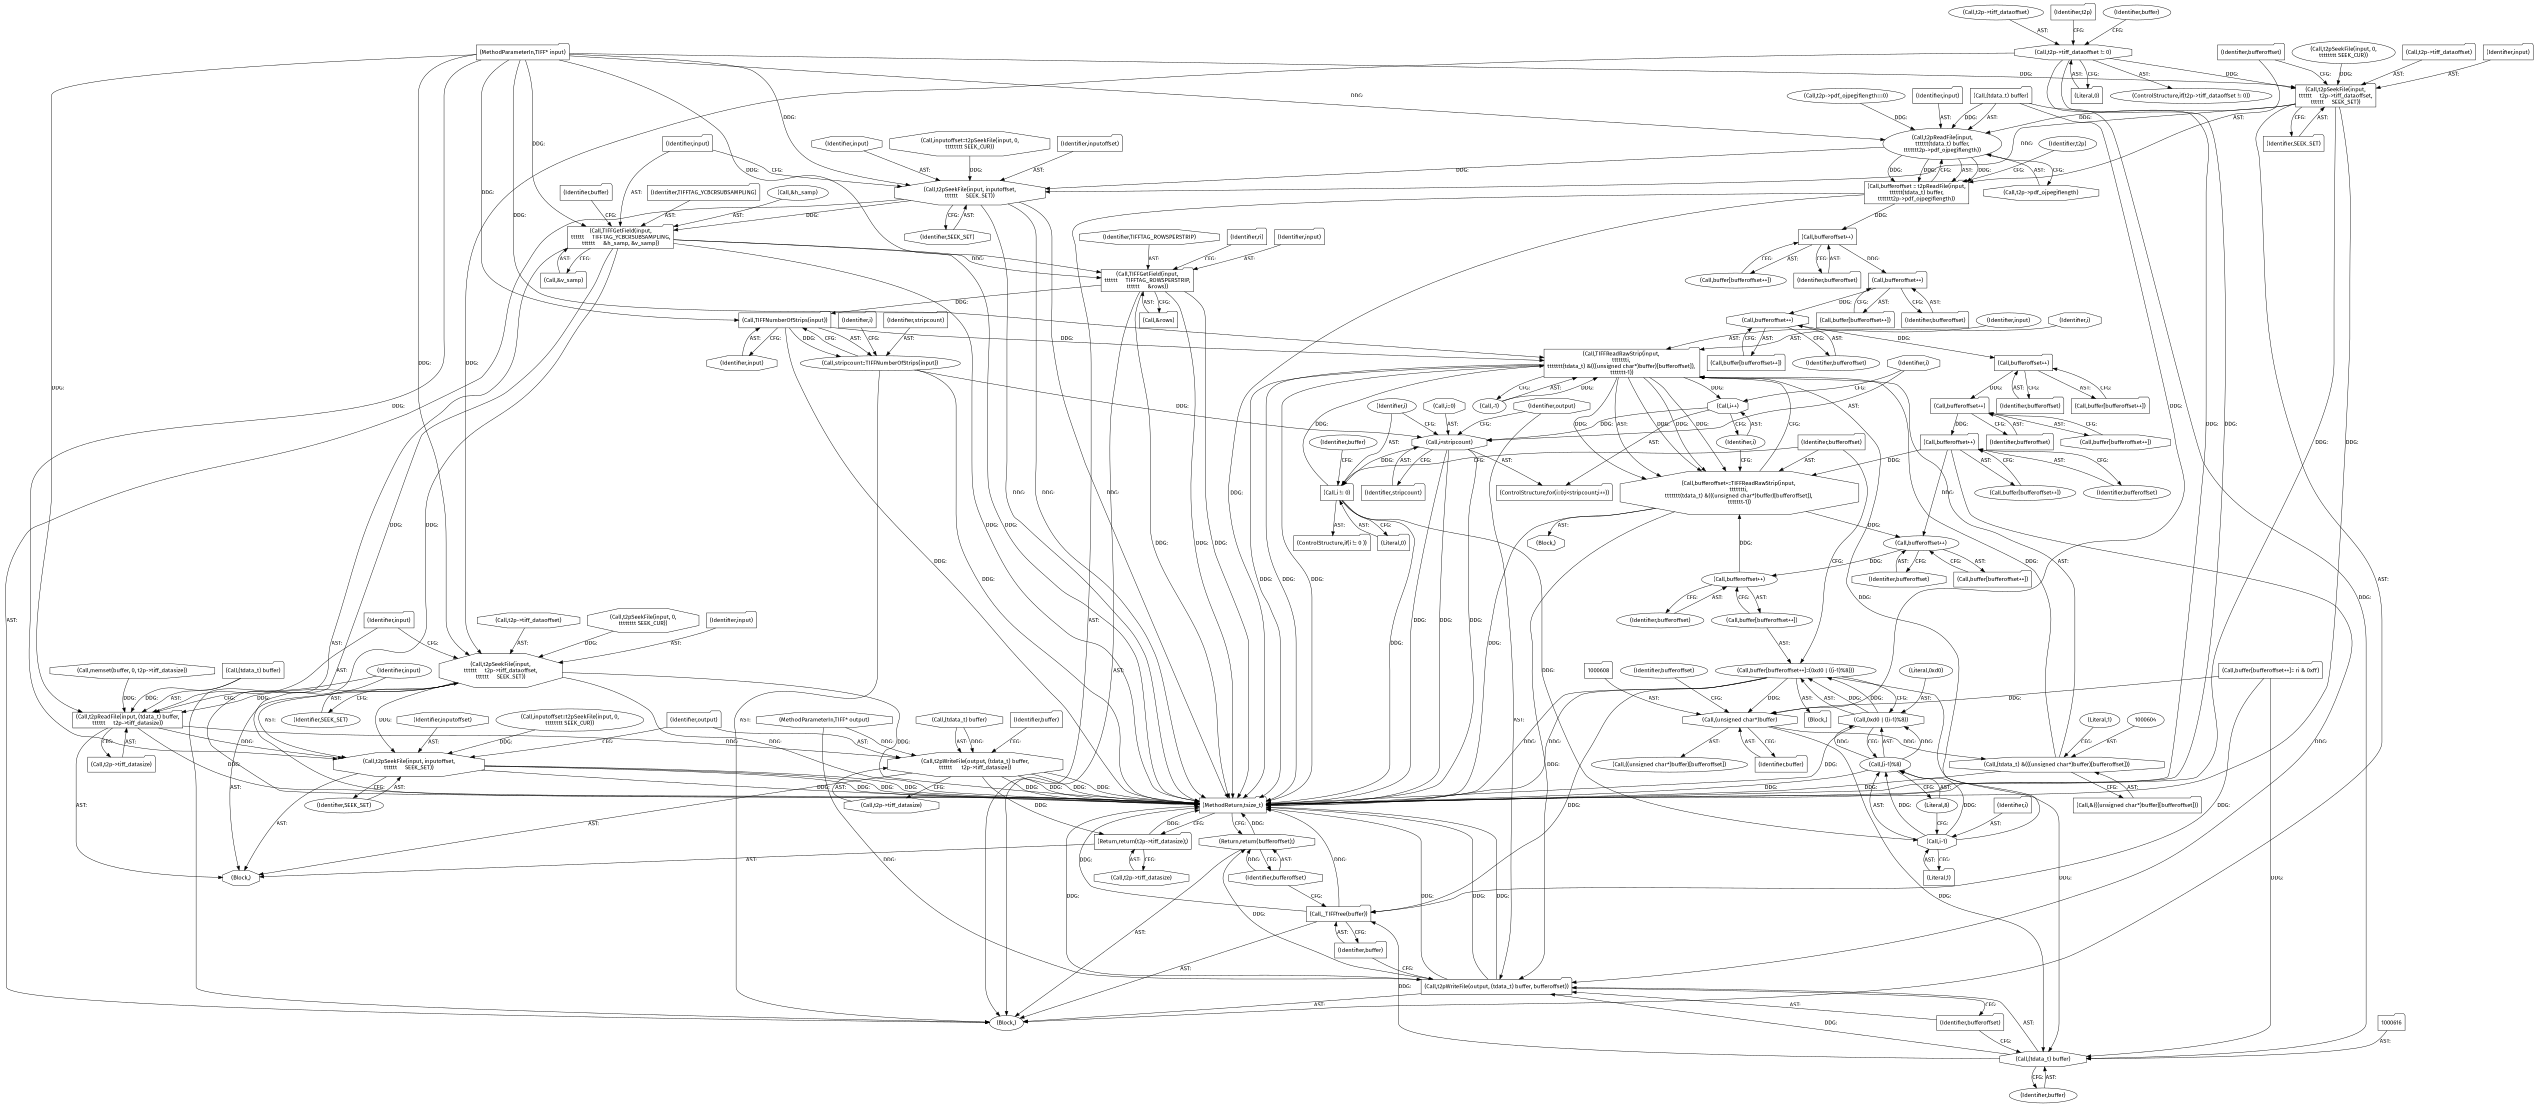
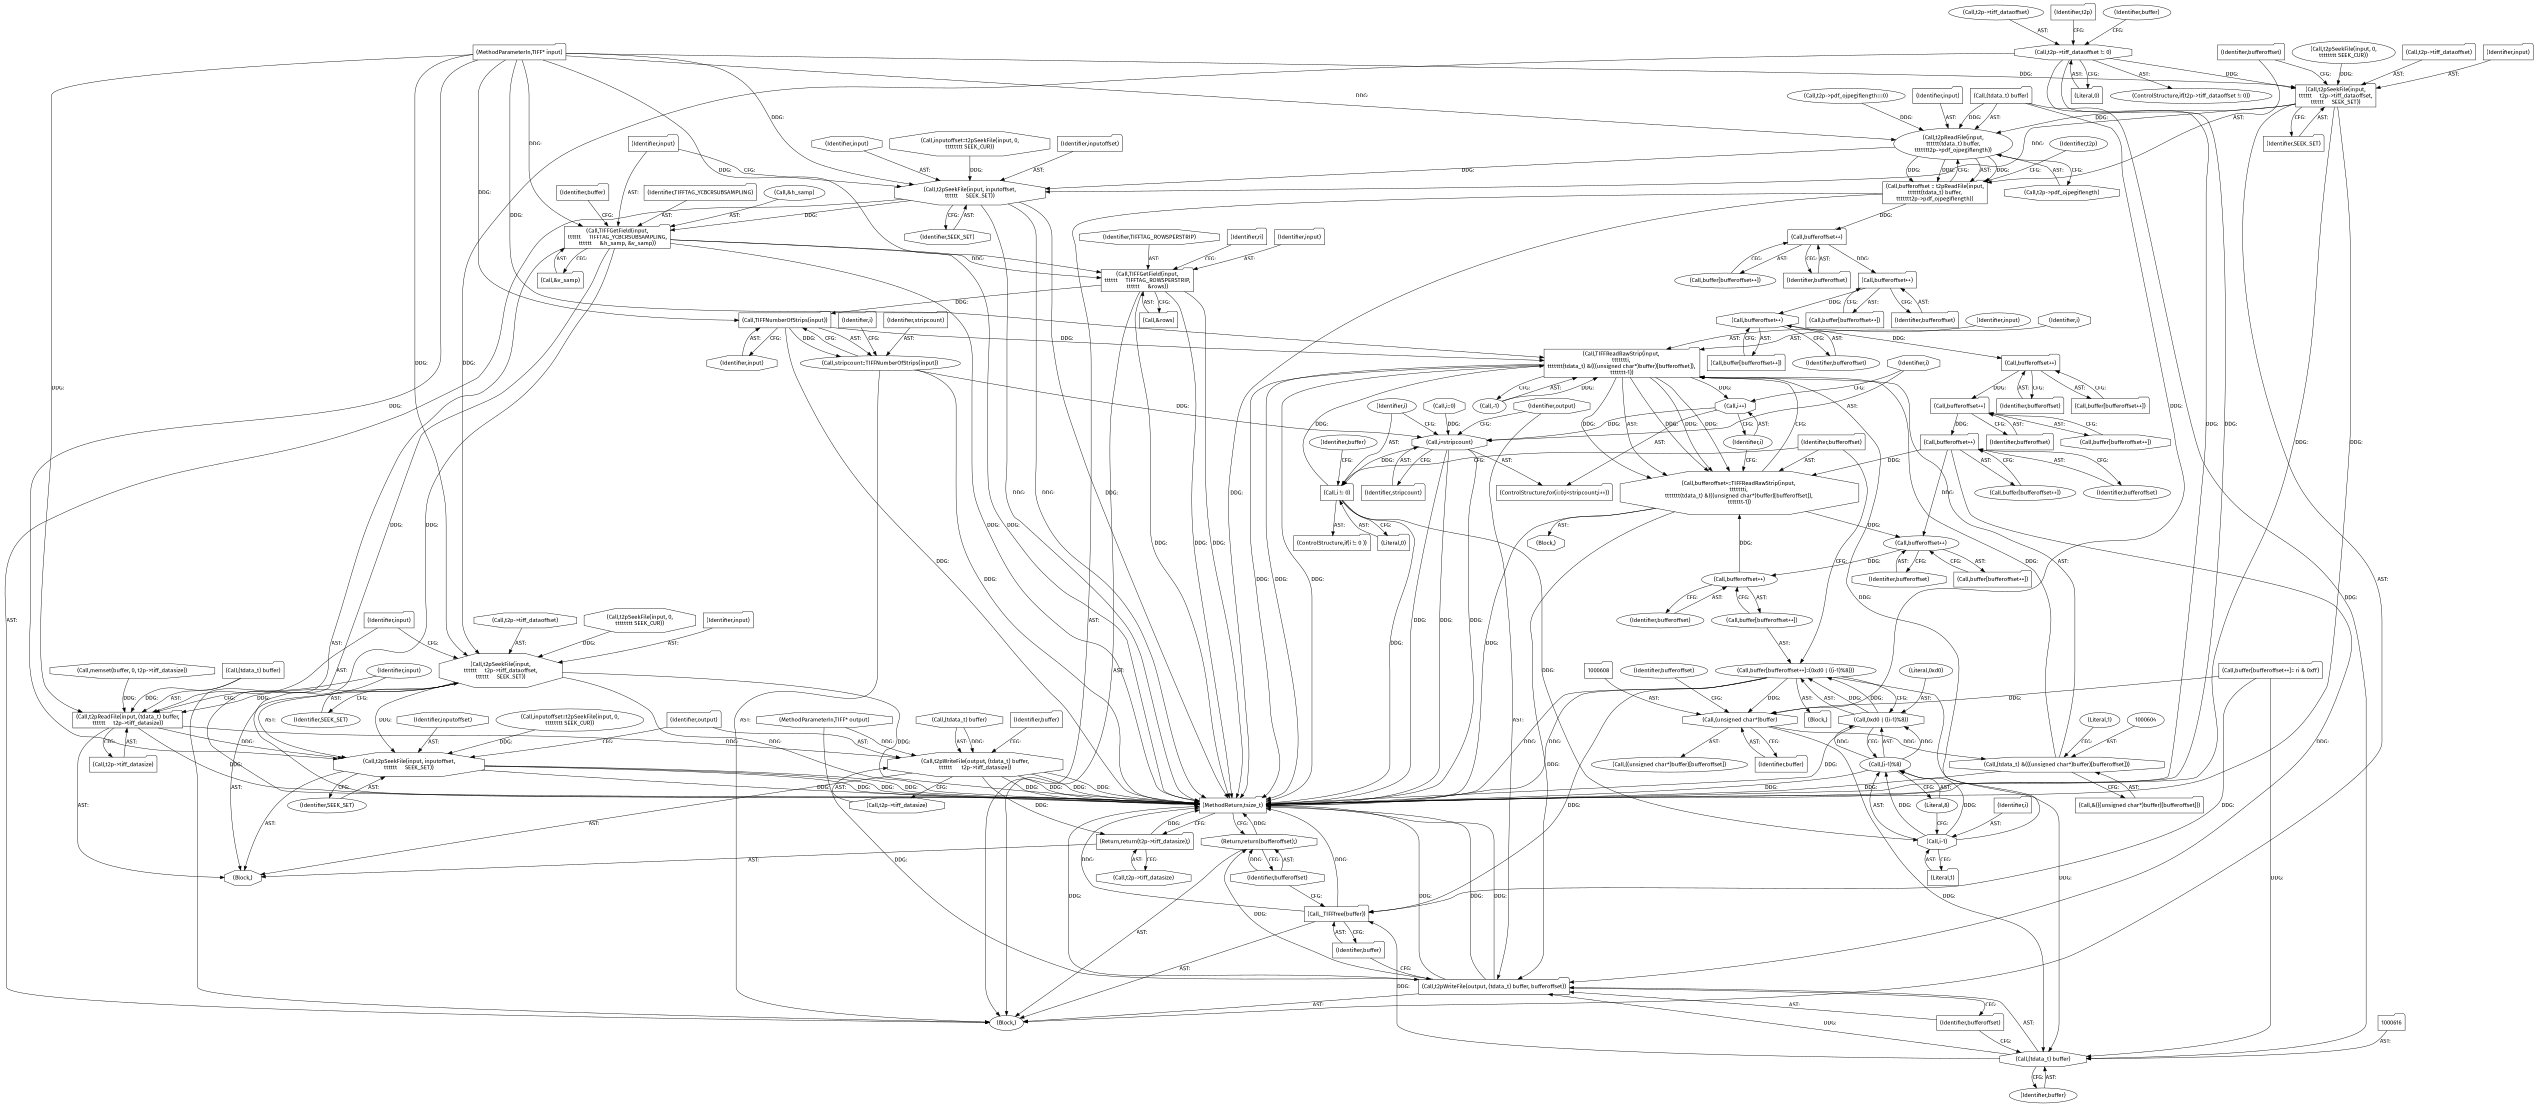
edge "(Call,i=0)" -> "(Call,i<stripcount)": label "AST: " -> "DDG: "
